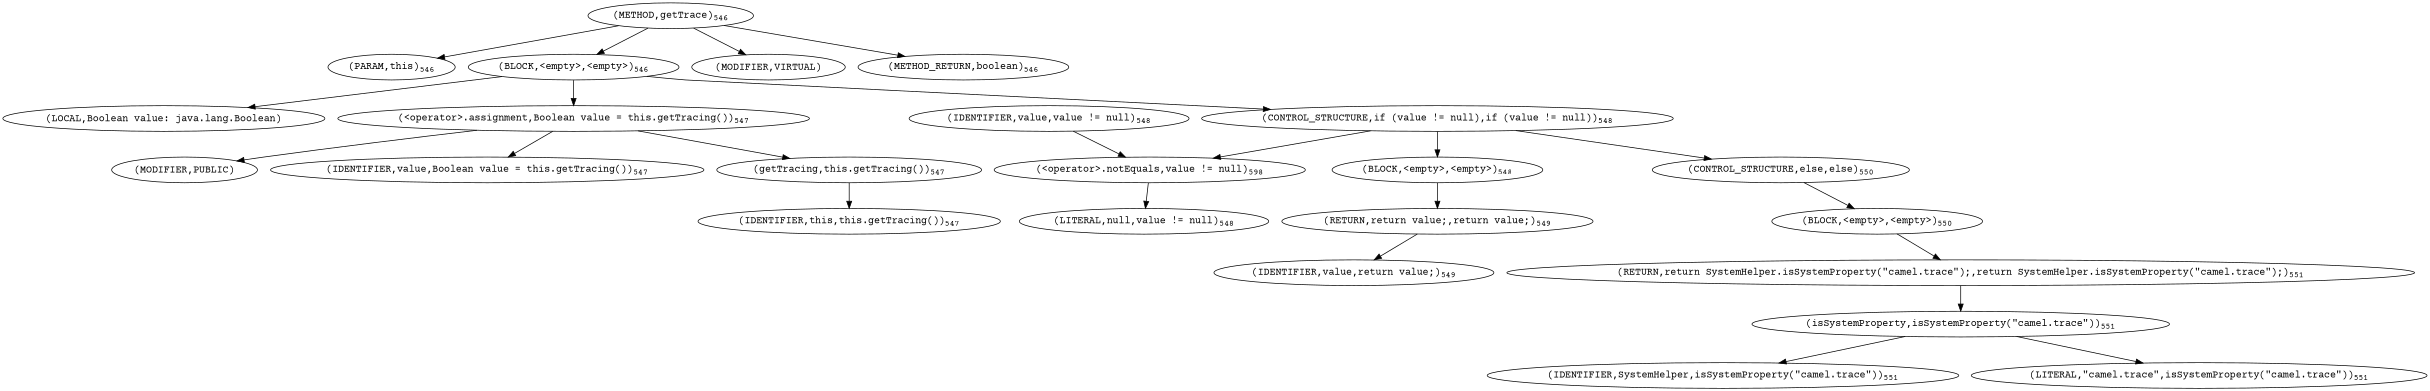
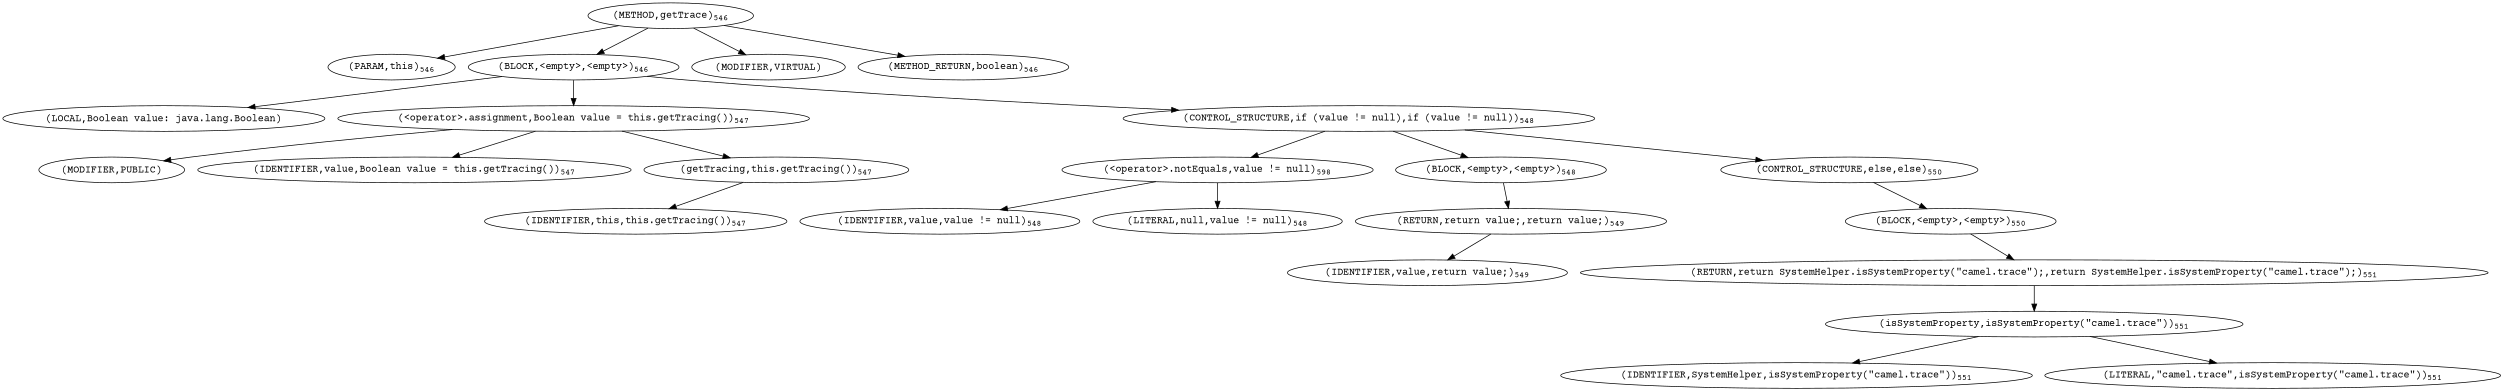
edge "(IDENTIFIER,value,value != null)" -> "(<operator>.notEquals,value != null)": reversed
